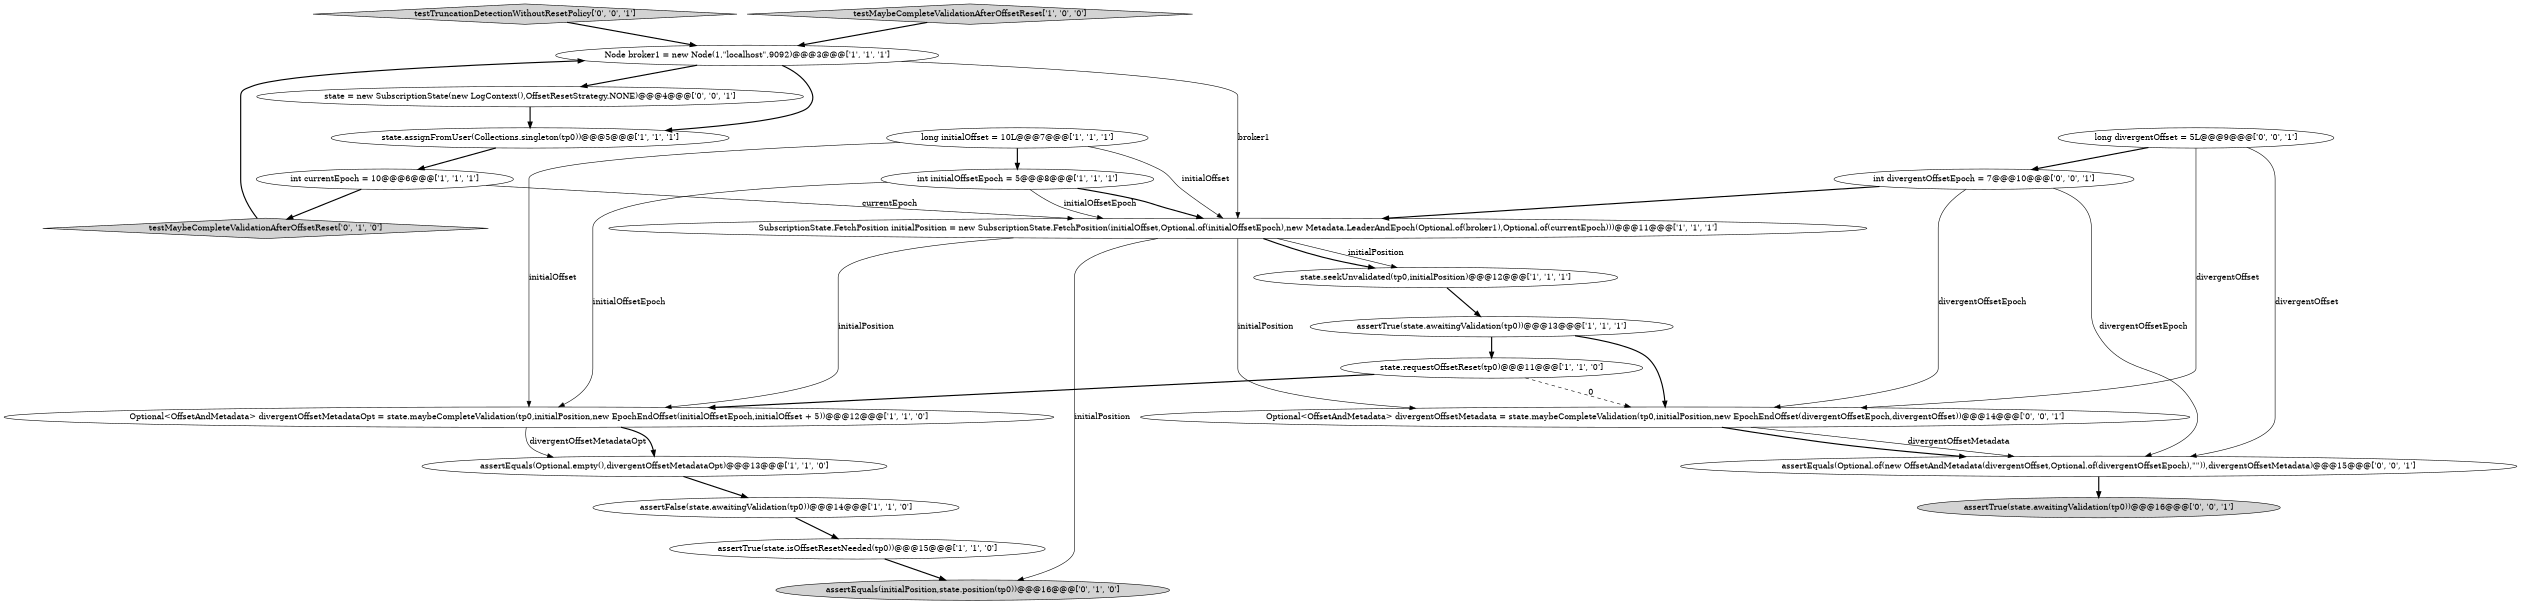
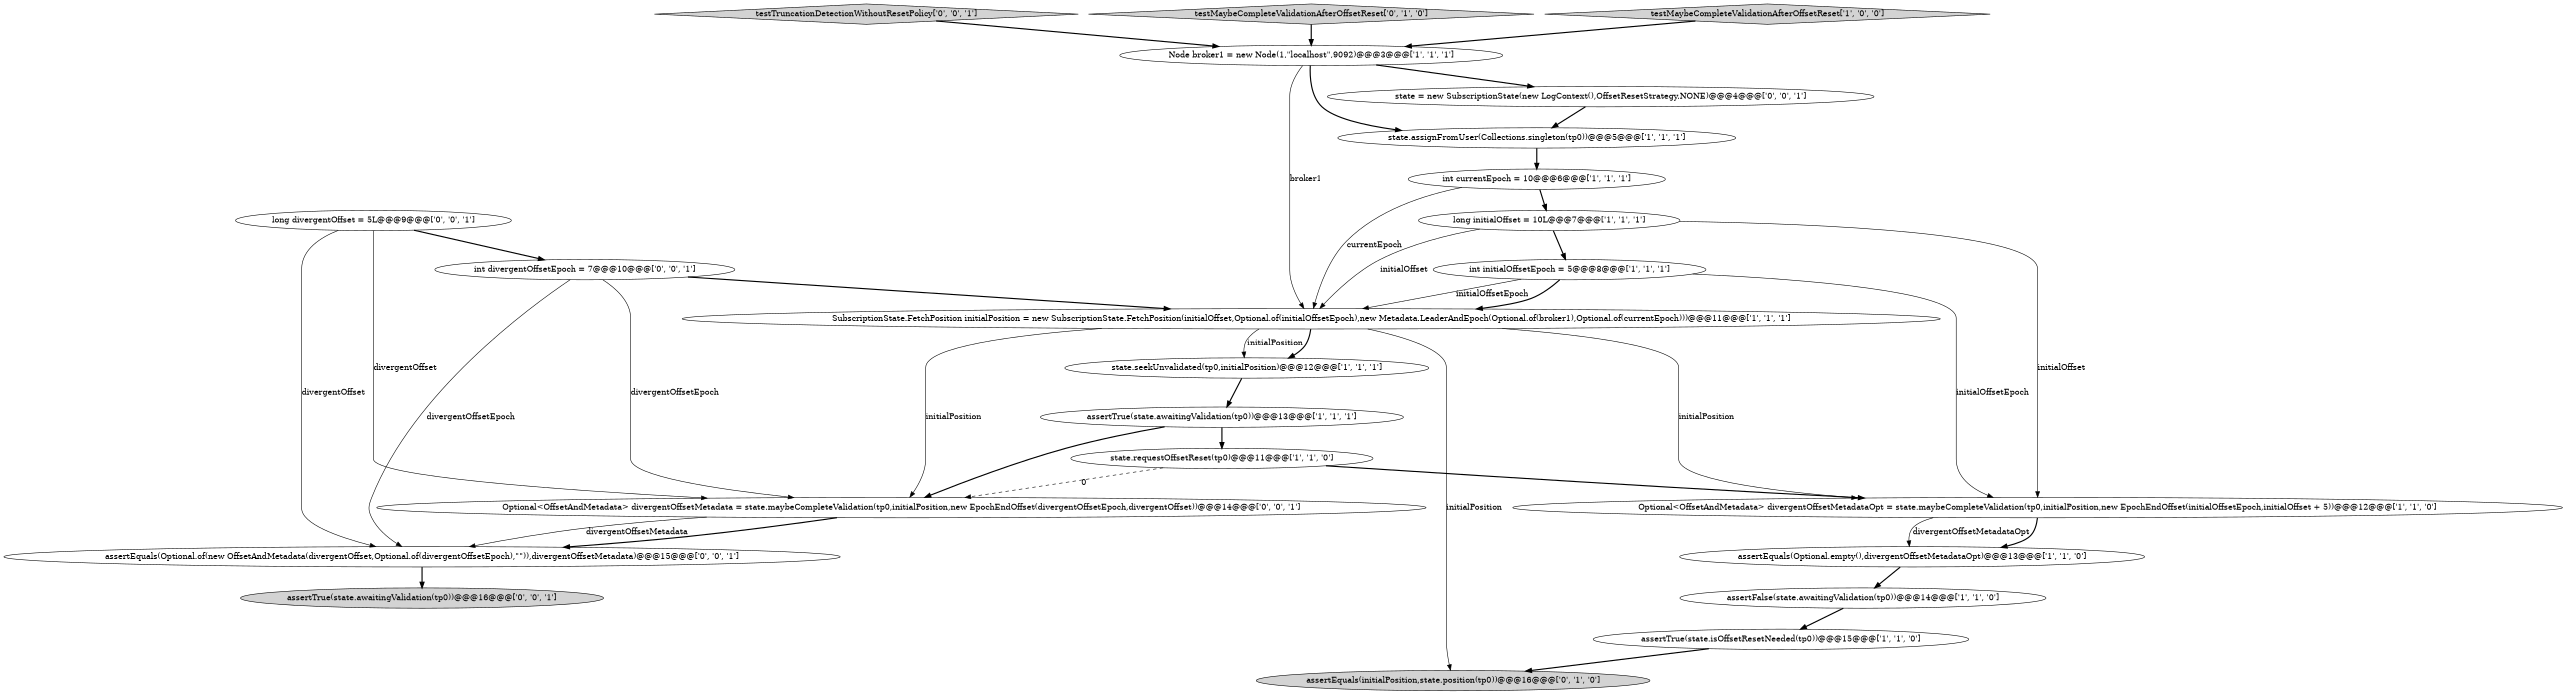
edge "int currentEpoch = 10@@@6@@@['1', '1', '1']" -> "testMaybeCompleteValidationAfterOffsetReset['0', '1', '0']": now "int currentEpoch = 10@@@6@@@['1', '1', '1']" -> "long initialOffset = 10L@@@7@@@['1', '1', '1']"
